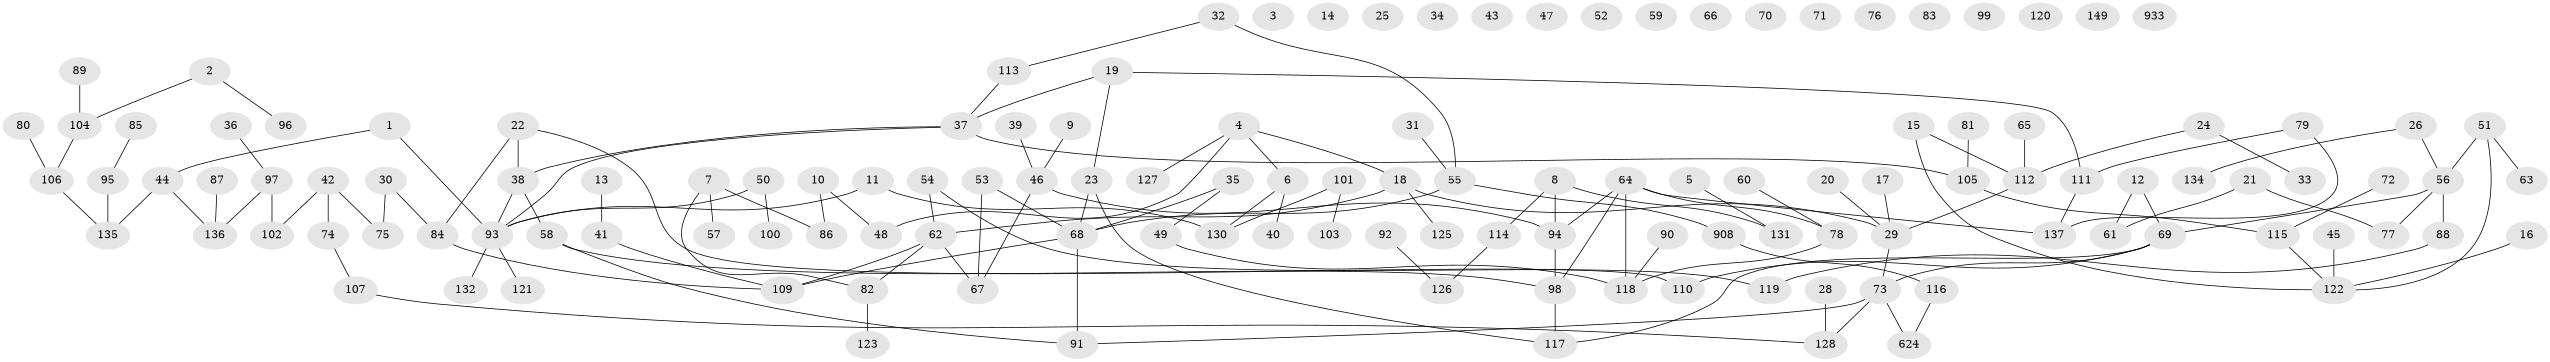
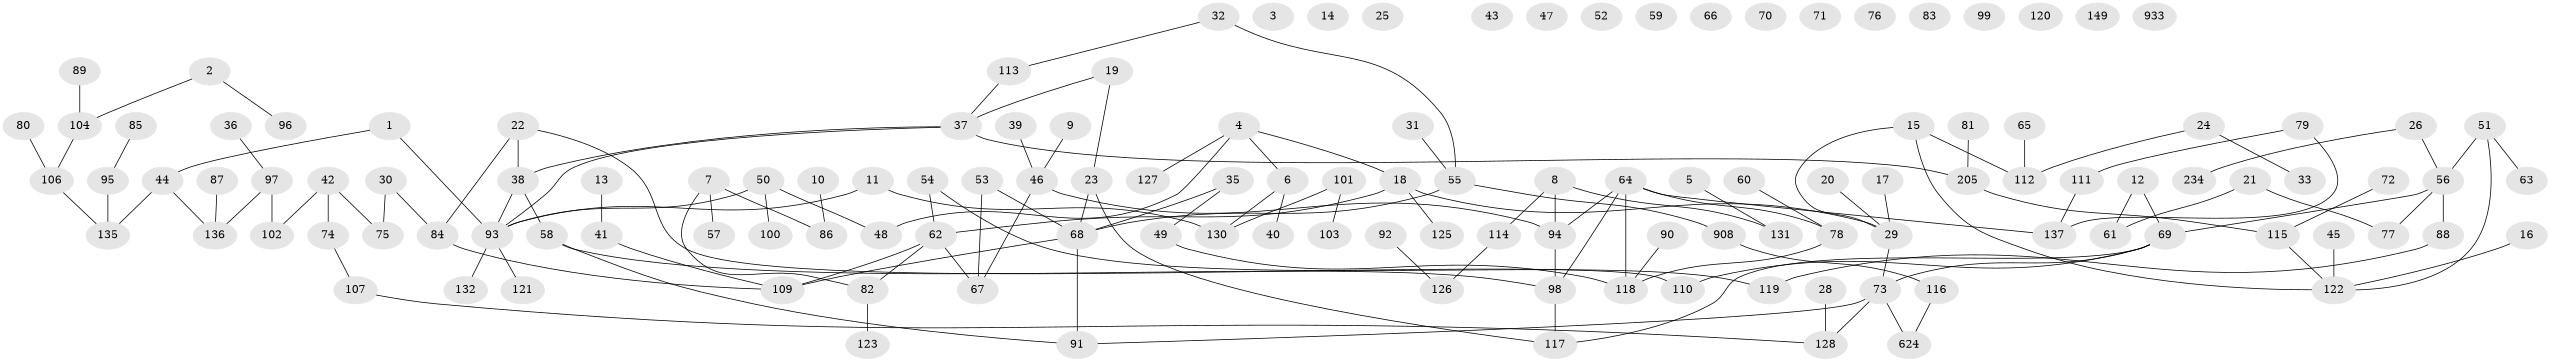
node "34": removed
edge "19" -- "111": removed
node "105": label "105" -> "205"
node "134": label "134" -> "234"
edge "10" -- "48": now "50" -- "48"
edge "112" -- "29": now "15" -- "29"
